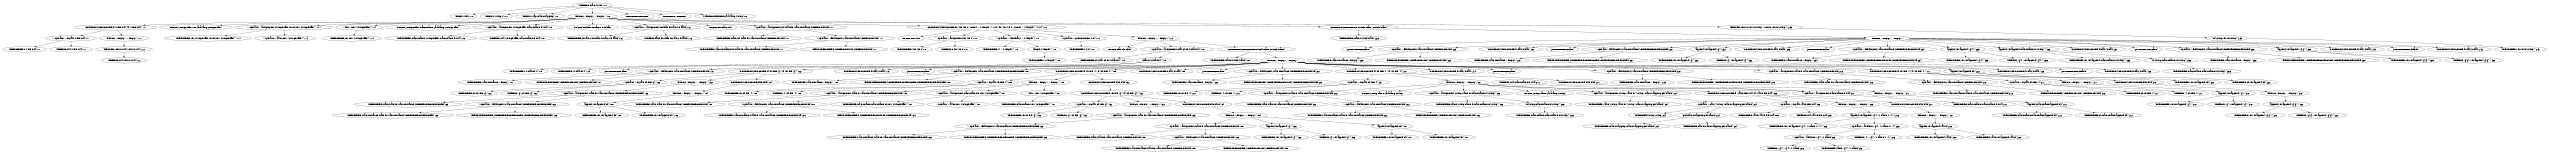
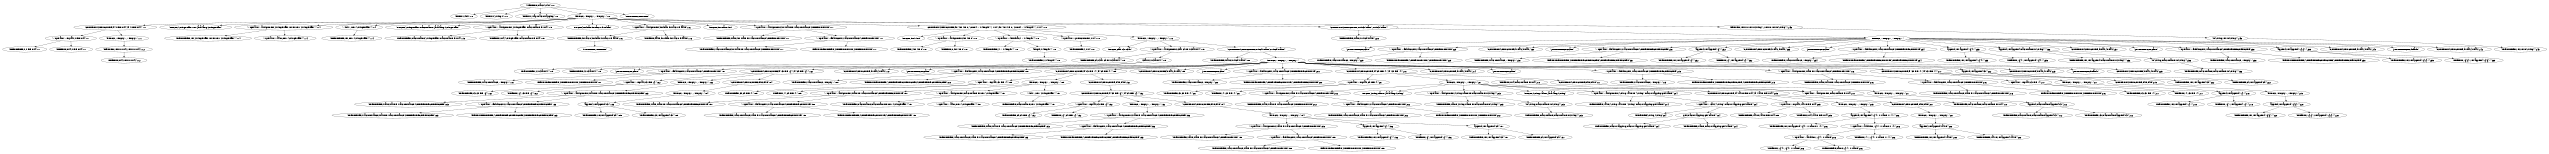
edge "(METHOD,macroSubs)" -> "(MODIFIER,VIRTUAL)": now "(IDENTIFIER,inMacro,boolean inMacro = false)" -> "(MODIFIER,VIRTUAL)"
node "(METHOD_RETURN,java.lang.String)": removed
node "(IDENTIFIER,state,state = MacroInstance.STATE_EXPECT_EXCAPE)": added
